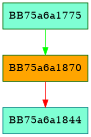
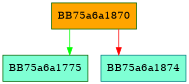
edge "BB75a6a1775" -> "BB75a6a1870": reversed
node "BB75a6a1844": label "BB75a6a1844" -> "BB75a6a1874"
